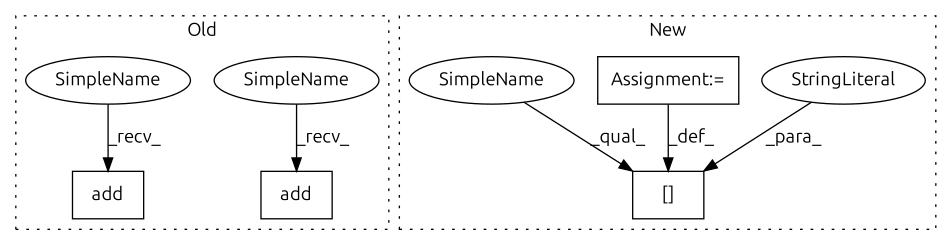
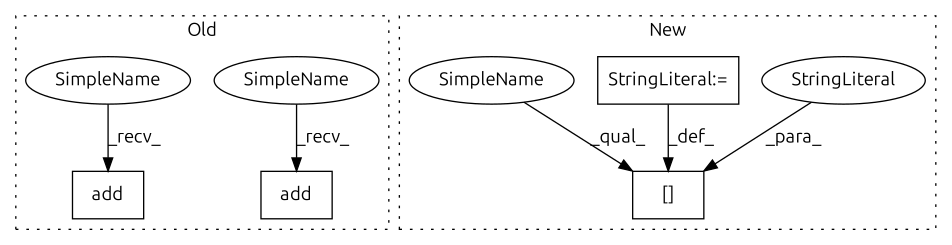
node "Assignment:=": label "Assignment:=" -> "StringLiteral:="
